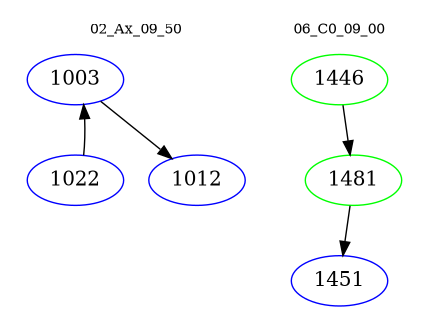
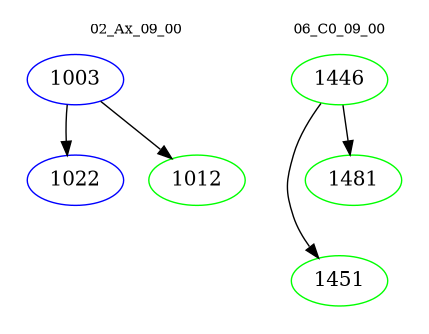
cluster "02_Ax_09_50": label "02_Ax_09_50" -> "02_Ax_09_00"
edge "1022" -> "1003": reversed
node "1012": color blue -> green
edge "1481" -> "1451": now "1446" -> "1451"
node "1451": color blue -> green
